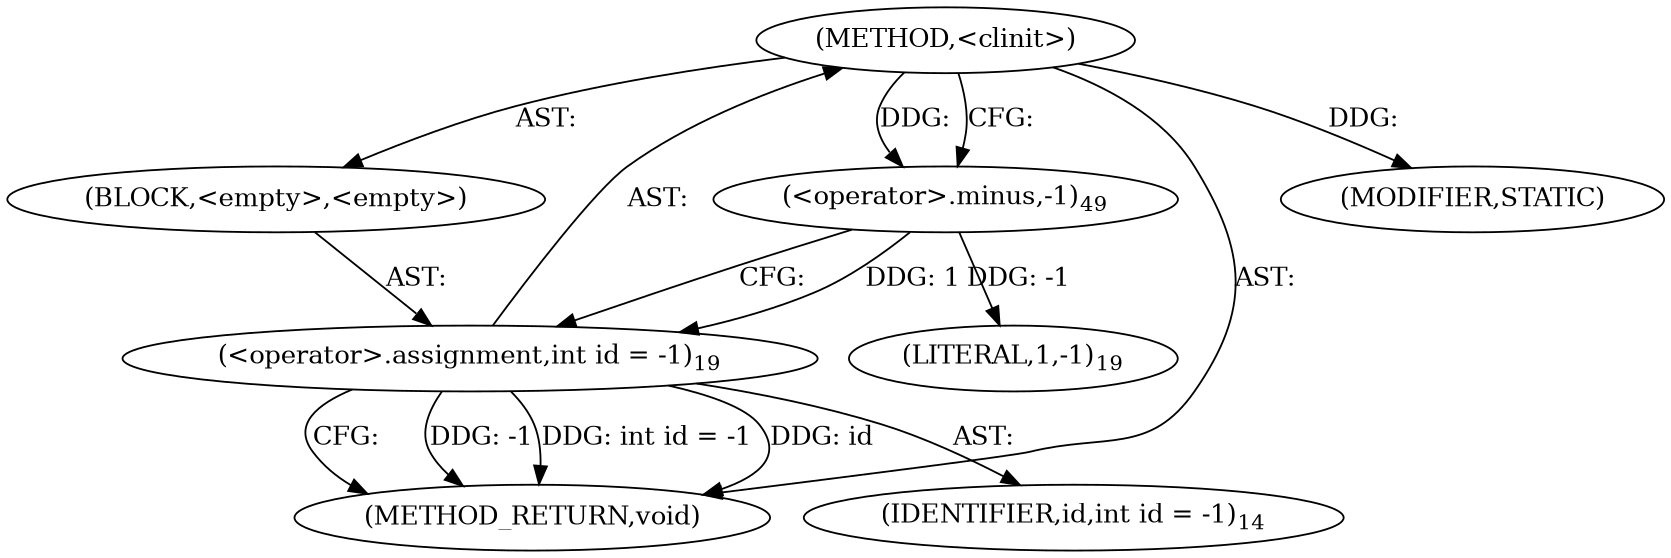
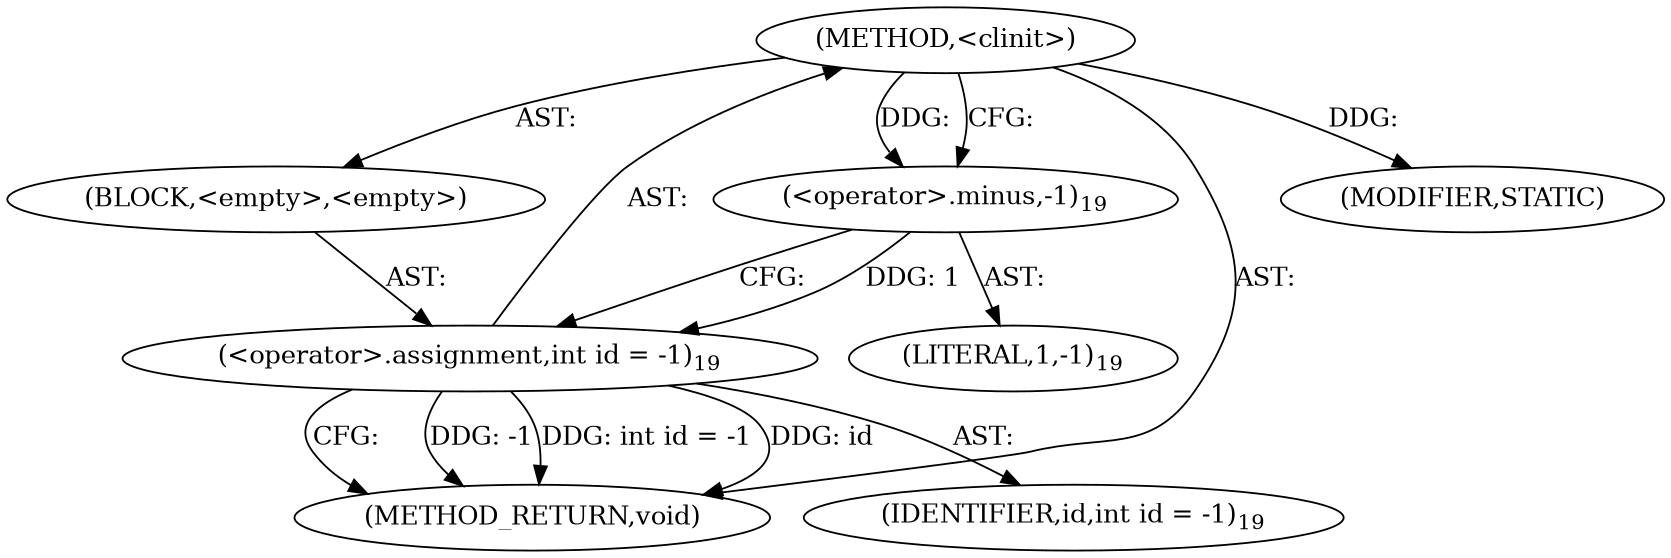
node "(<operator>.minus,-1)": text "49" -> "19"
edge "(<operator>.minus,-1)" -> "(LITERAL,1,-1)": label "DDG: -1" -> "AST: "
node "(IDENTIFIER,id,int id = -1)": text "14" -> "19"
